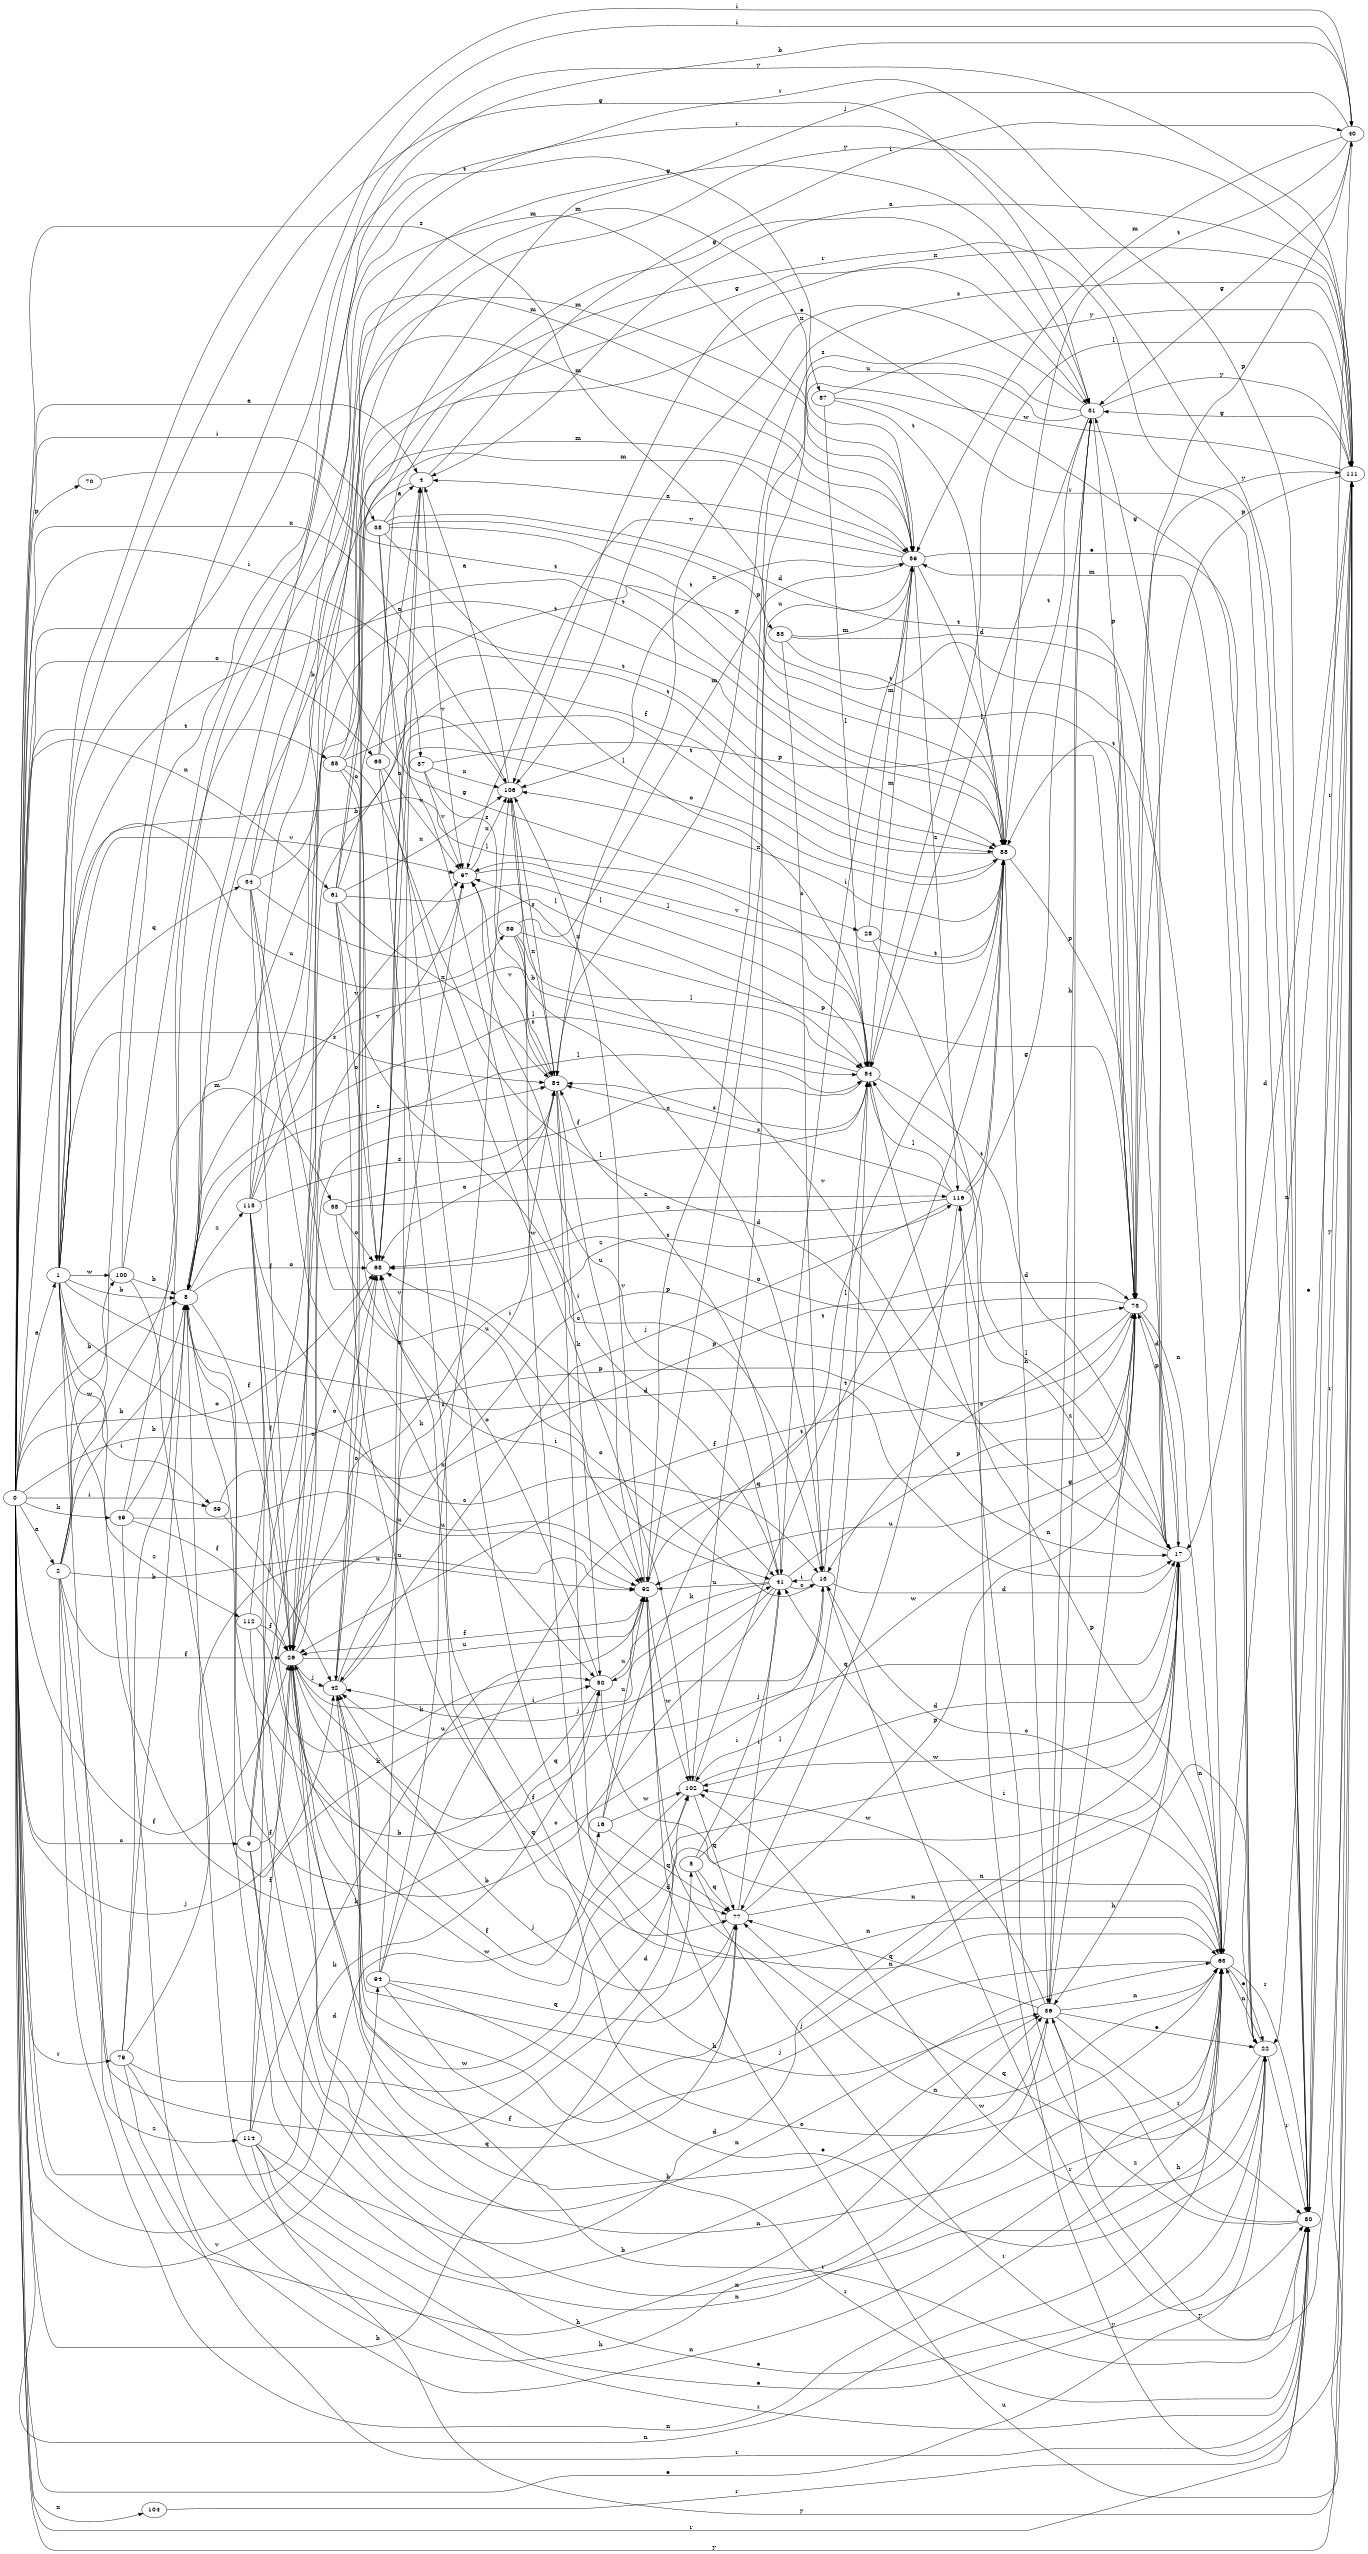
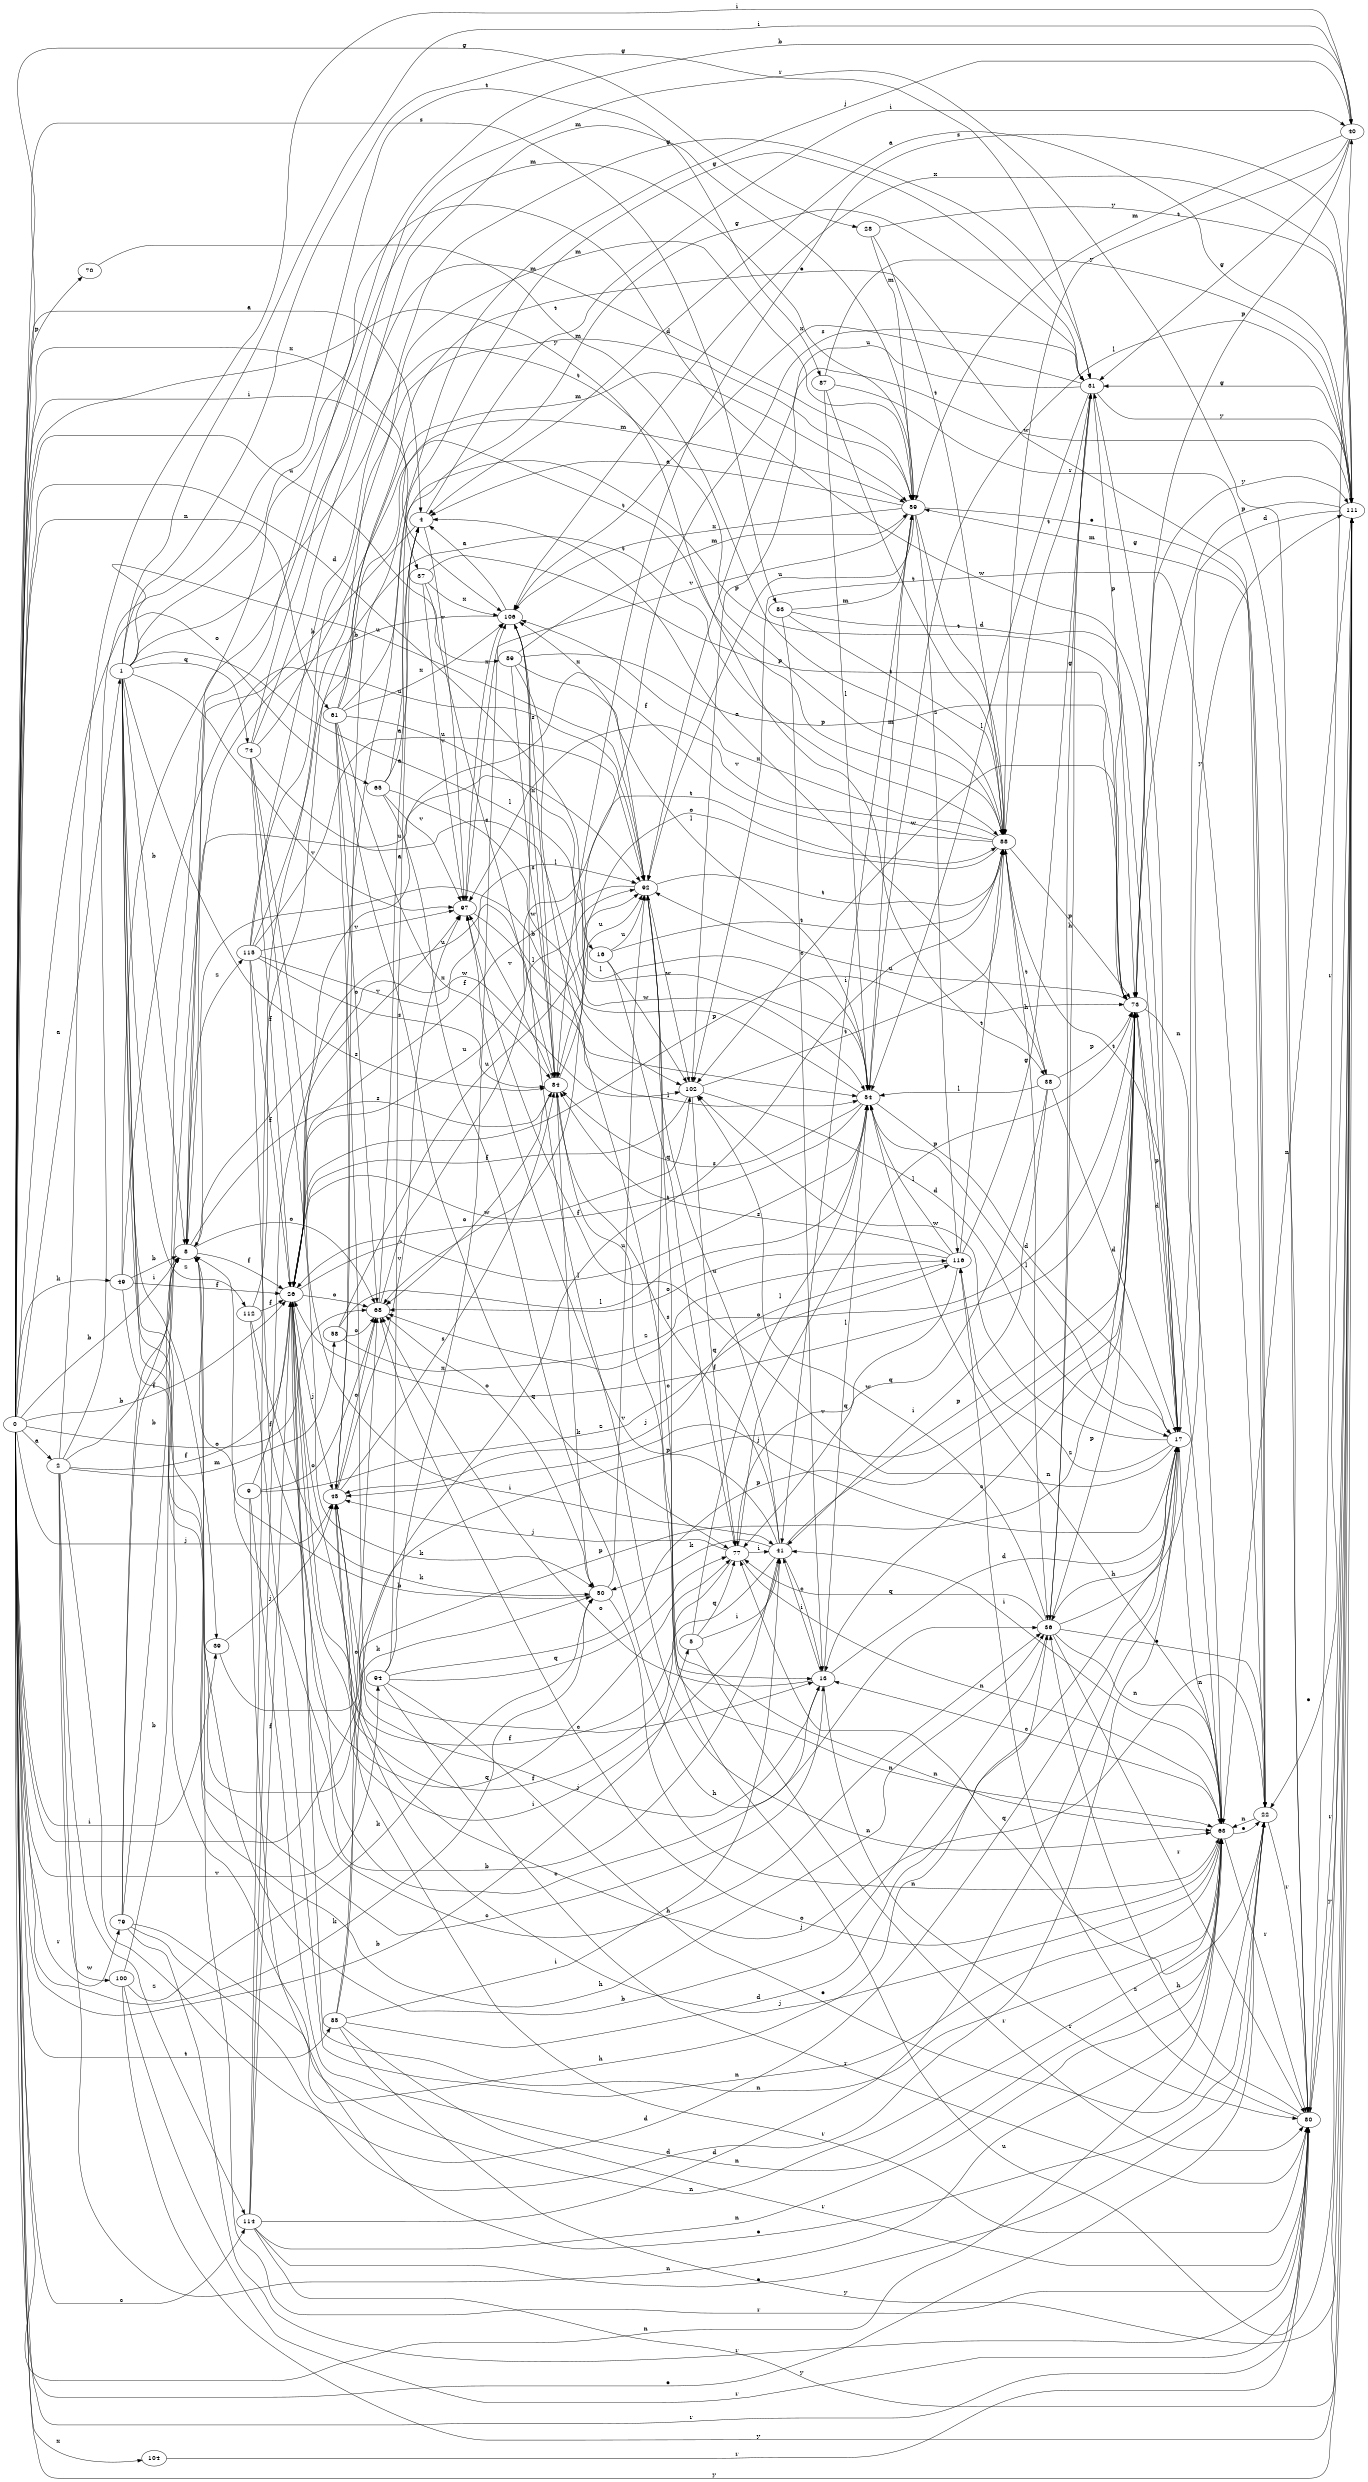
edge "0" -> "38": label "i" -> "y"
edge "38" -> "88": reversed
node "34": label "34" -> "74"
edge "1" -> "100": removed, label "w"
edge "94" -> "73": label "q" -> "p"
node "42": label "42" -> "45"
edge "0" -> "9": now "0" -> "114"
